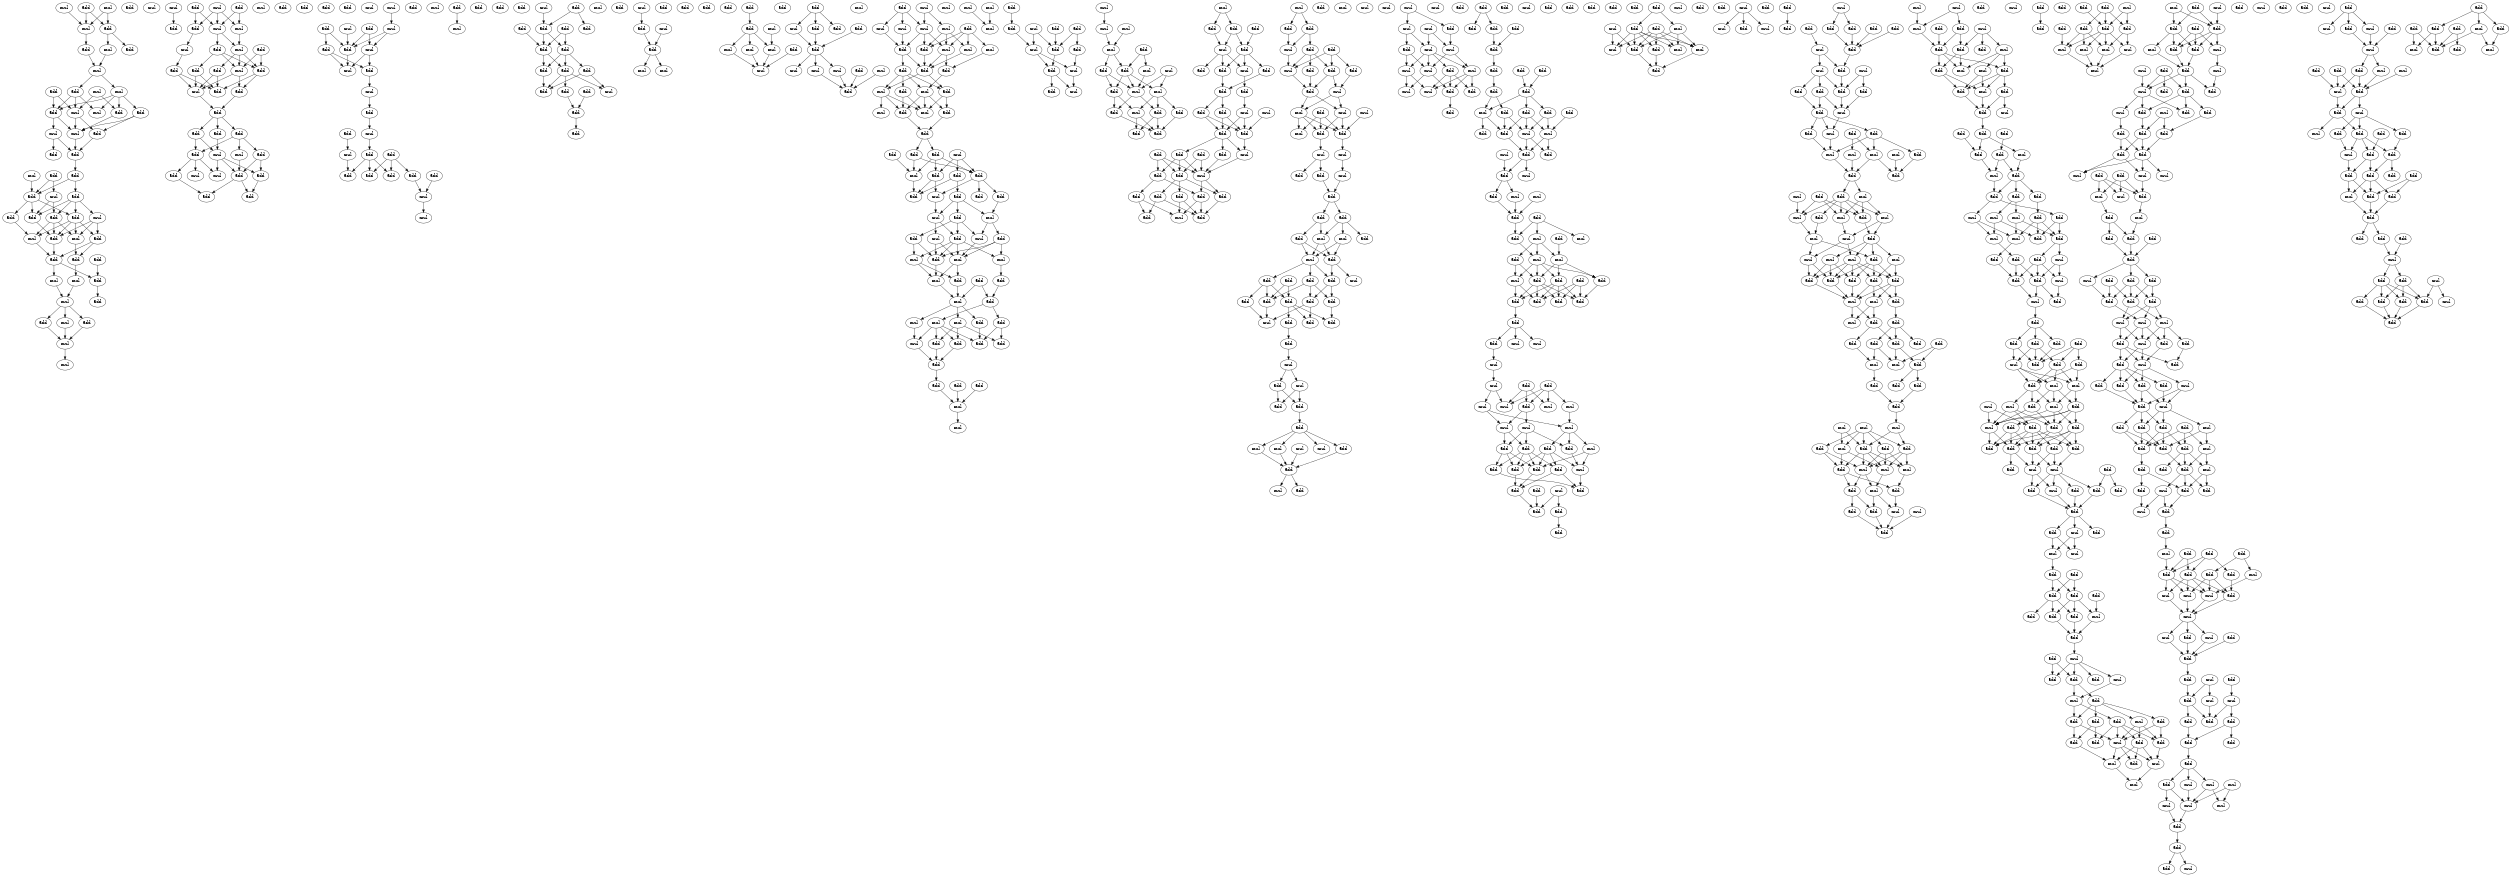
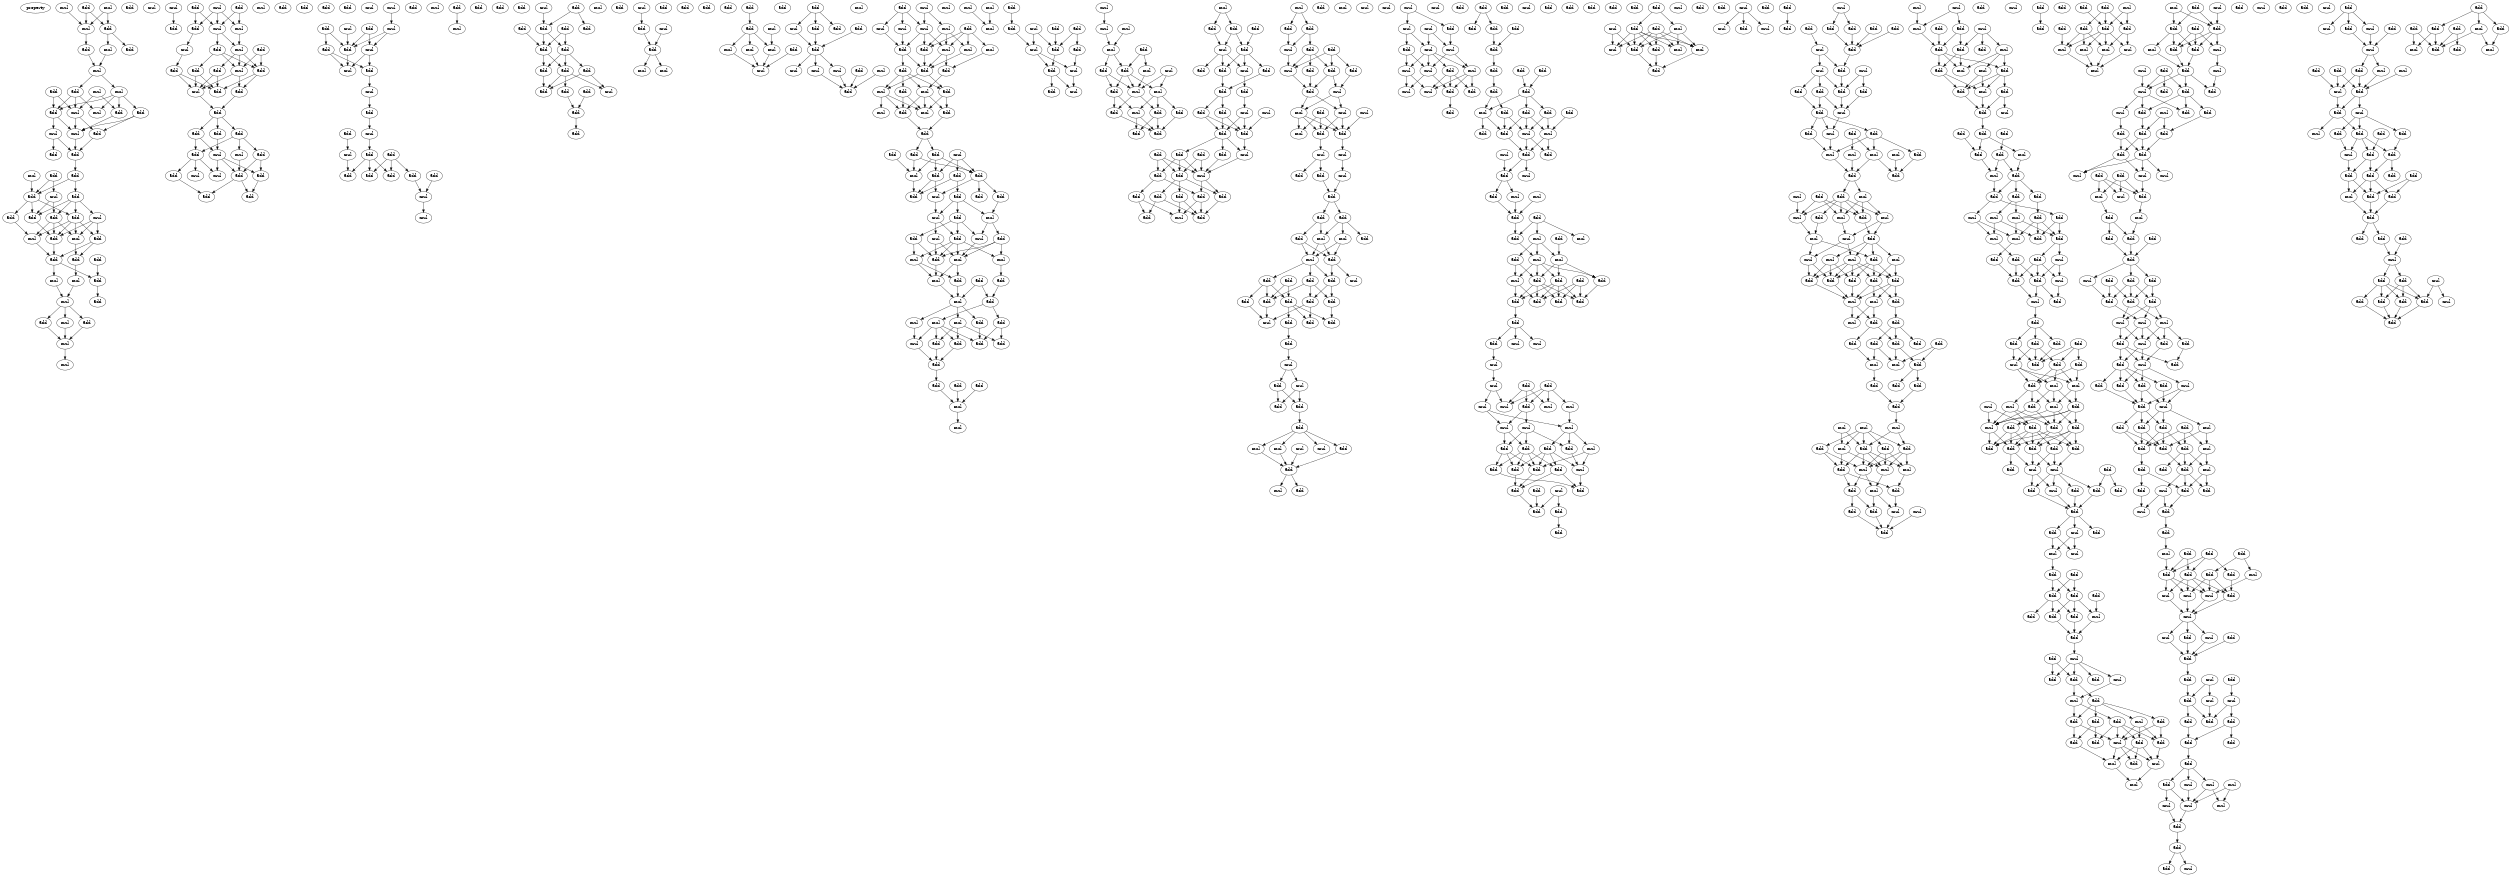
node "property": added
